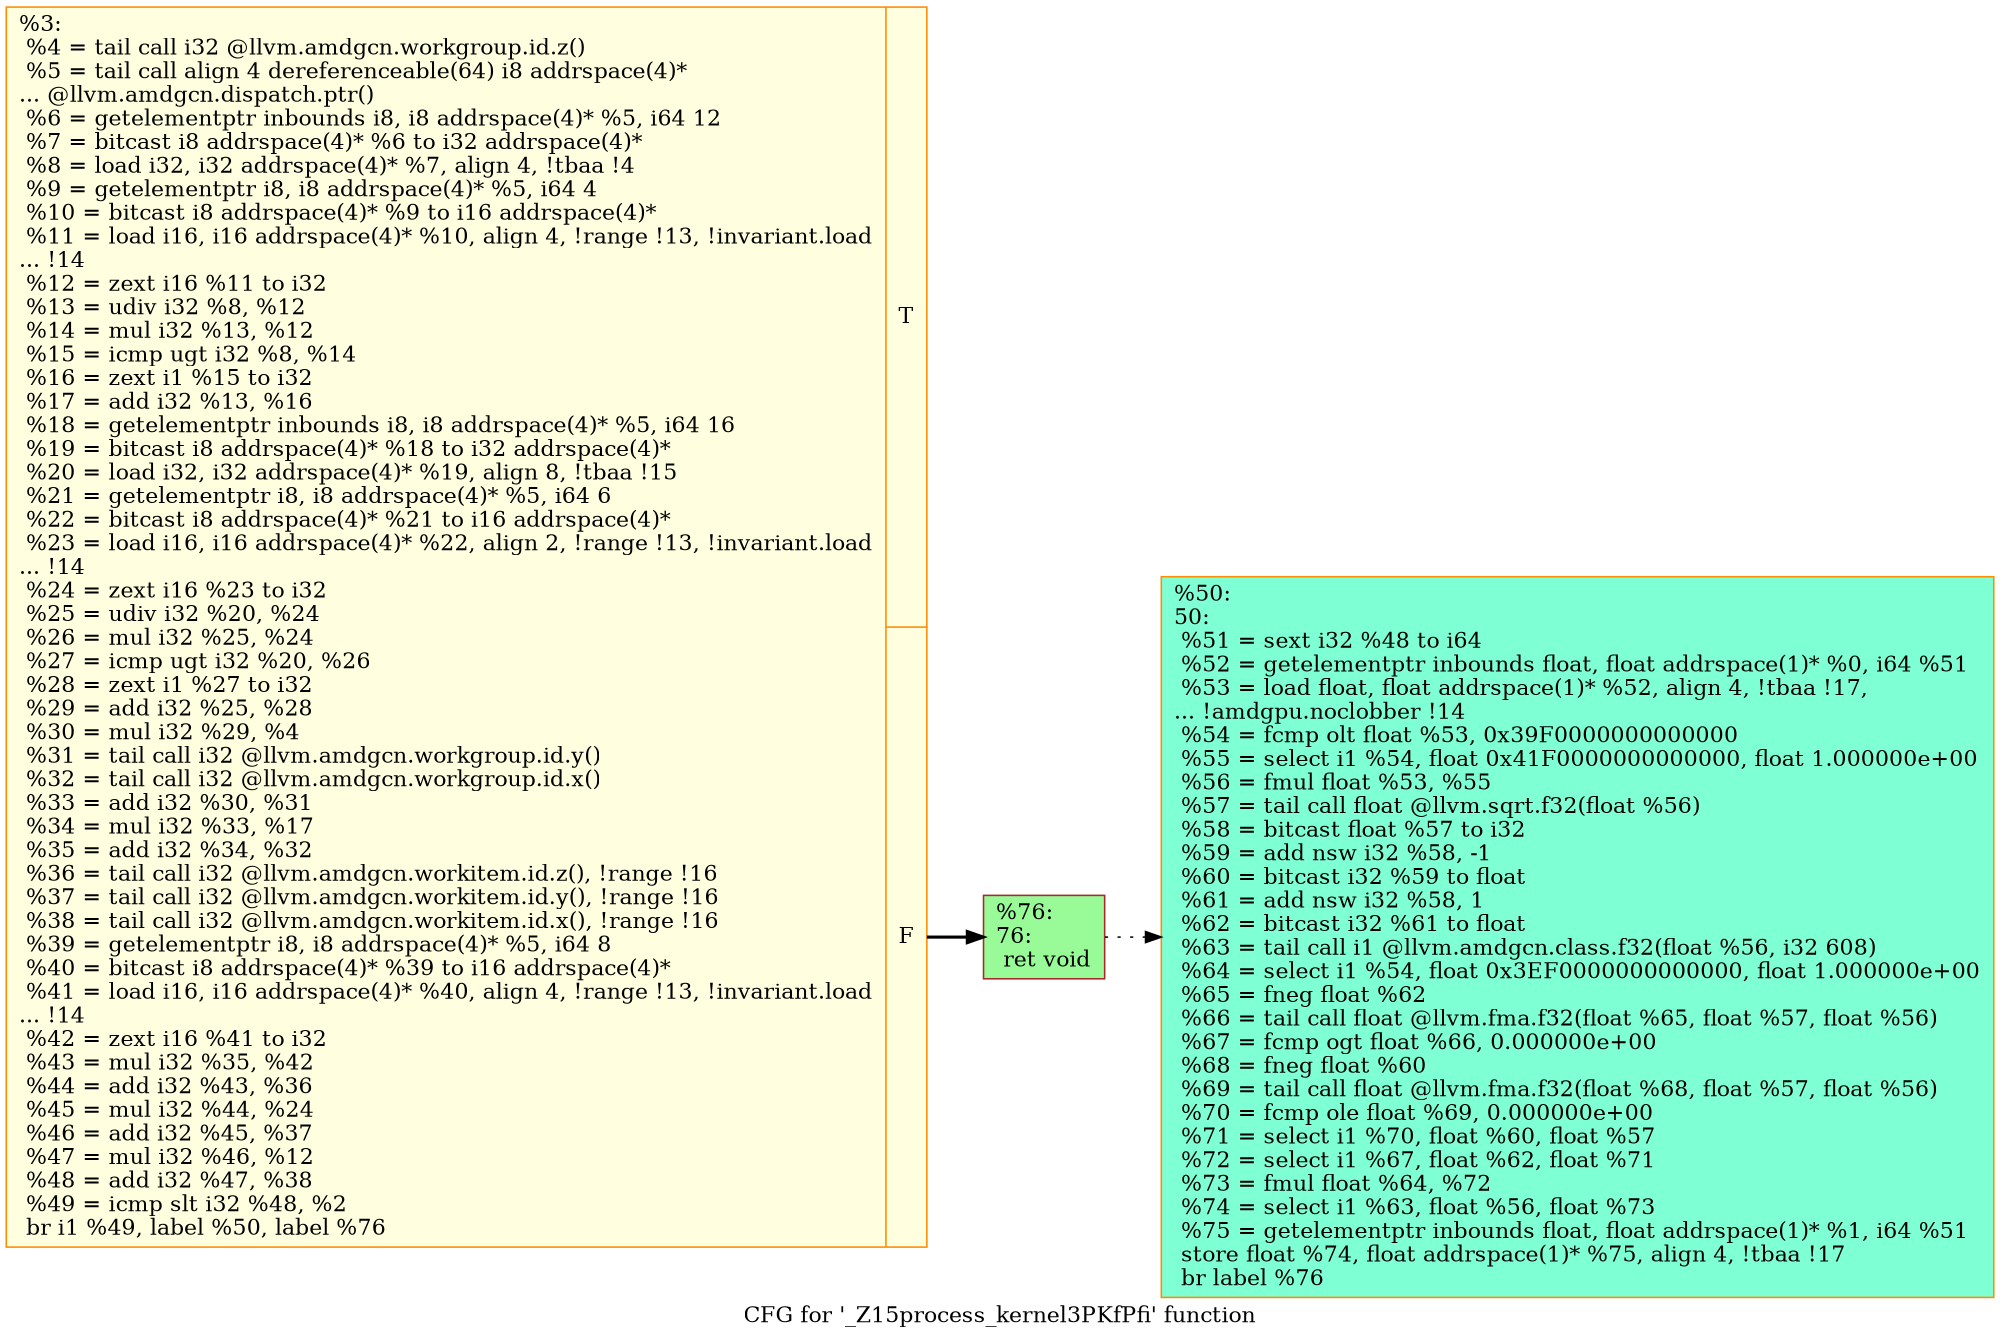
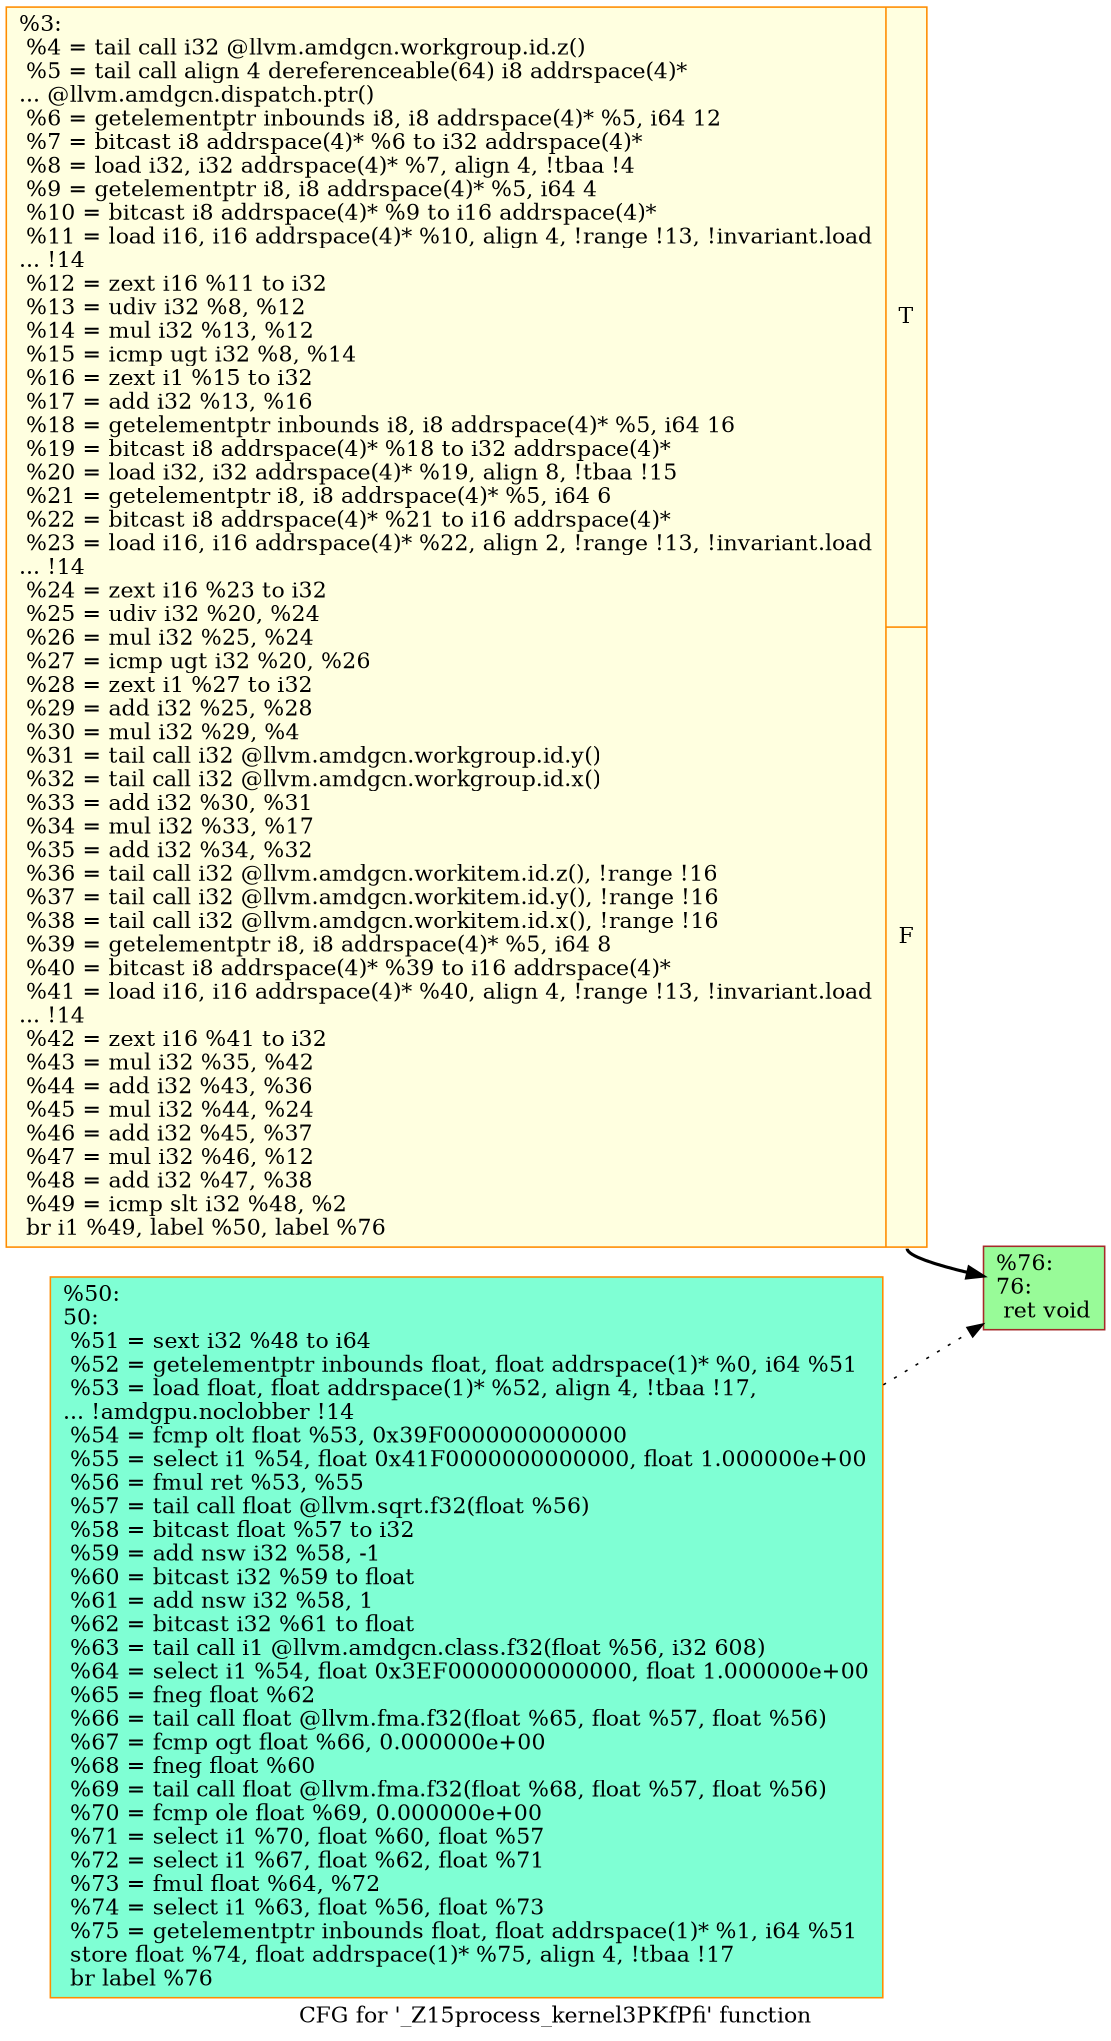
node "%50:": text "%56 = fmul float %53, %55" -> "%56 = fmul ret %53, %55"
edge "%76:" -> "%50:": reversed
